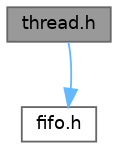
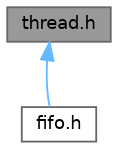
edge "thread.h" -> "fifo.h": reversed
